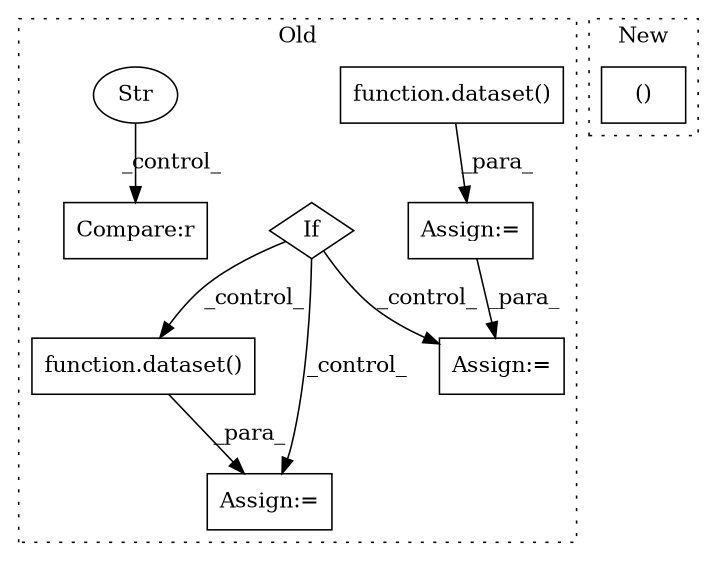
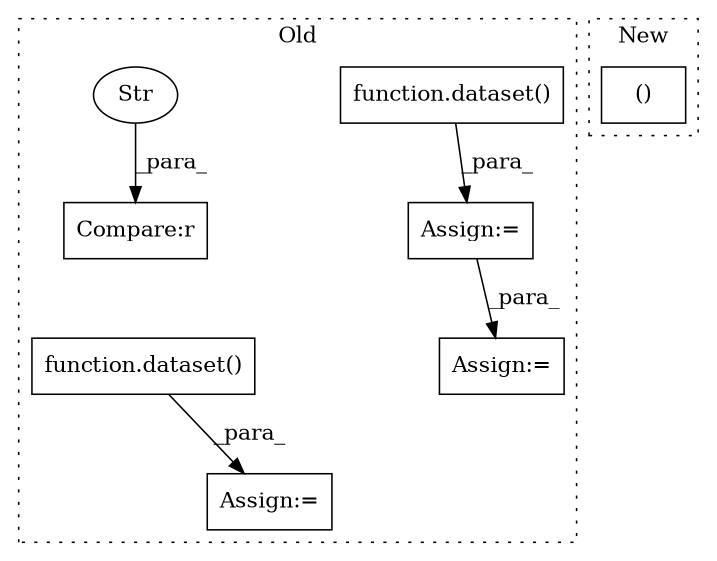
edge "Str" -> "Compare:r": label "_control_" -> "_para_"
node "If": removed
